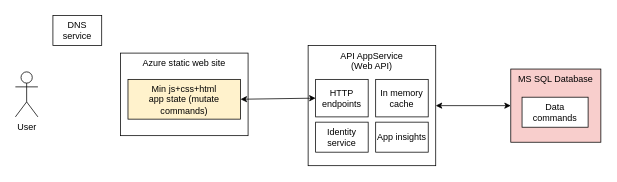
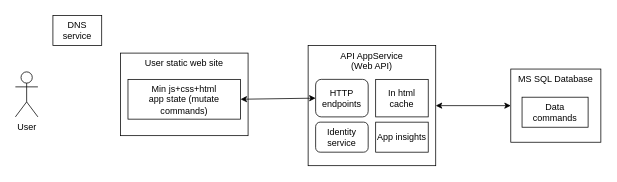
node "Azure static web site": label "Azure static web site" -> "User static web site"
node "MS SQL Database": fillcolor #f8cecc -> #ffffff
node "HTTP endpoints": shape rectangle -> rounded rectangle
node "In memory cache": label "In memory cache" -> "In html cache"
node "Min js+css+html app state (mutate commands)": fillcolor #fff2cc -> #ffffff
node "Identity service": shape rectangle -> rounded rectangle
